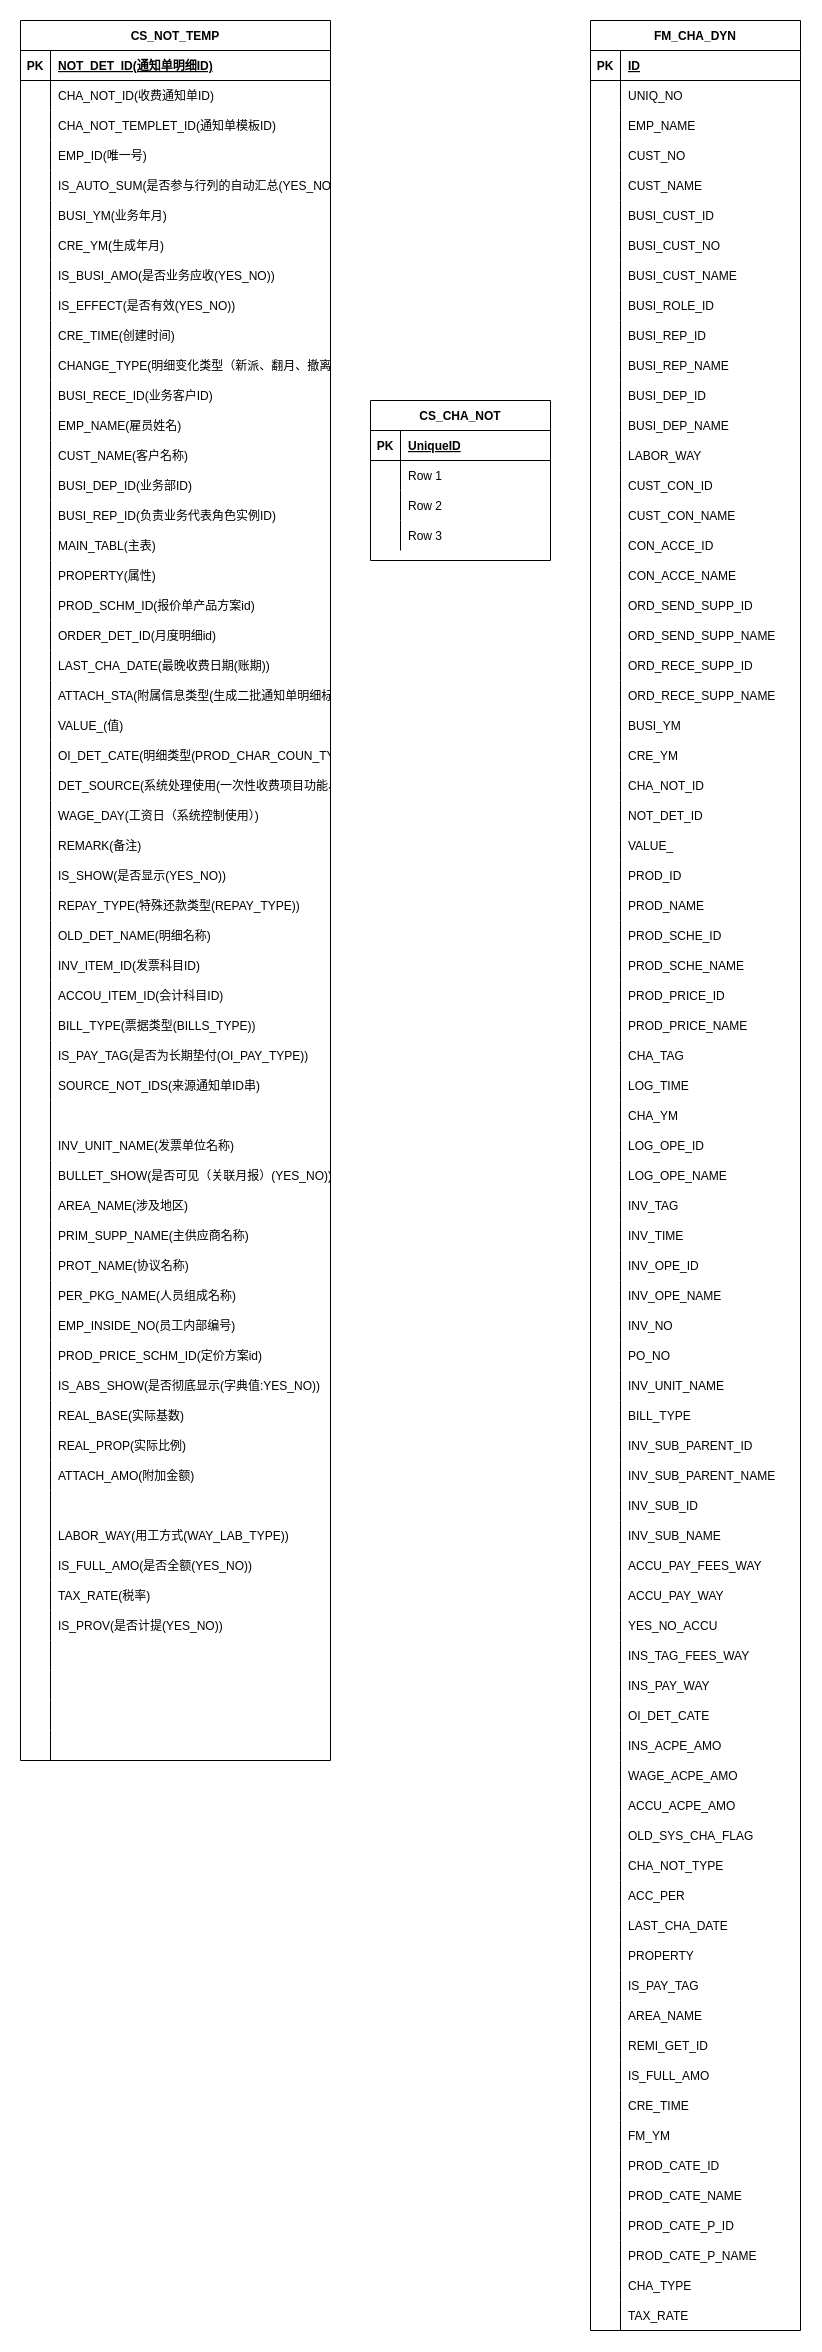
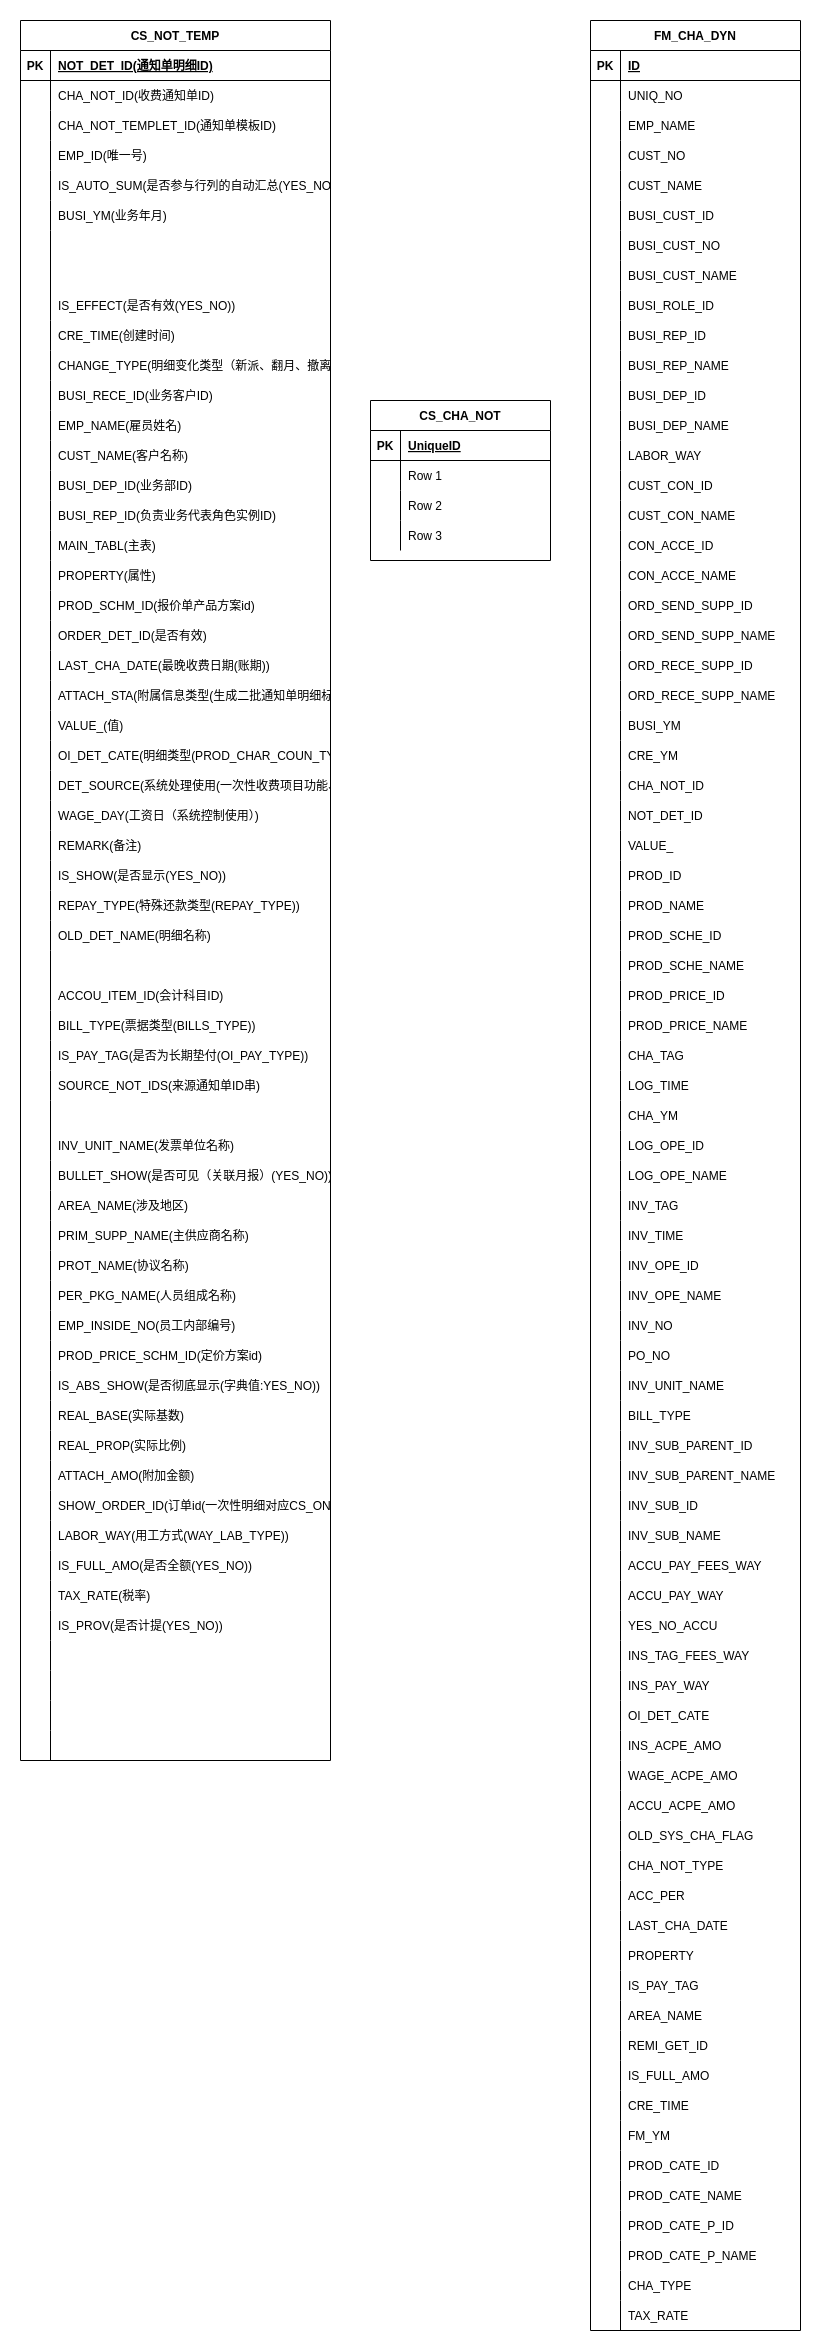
node "CRE_YM(生成年月)": removed
node "IS_BUSI_AMO(是否业务应收(YES_NO))": removed
node "ORDER_DET_ID(月度明细id)": label "ORDER_DET_ID(月度明细id)" -> "ORDER_DET_ID(是否有效)"
node "INV_ITEM_ID(发票科目ID)": removed
node "SHOW_ORDER_ID(订单id(一次性明细对应CS_ONCE_CHAR.CS_ONCE_CHAR_ID 非一次性对应CS_ORDER.ORDER_ID))": added
